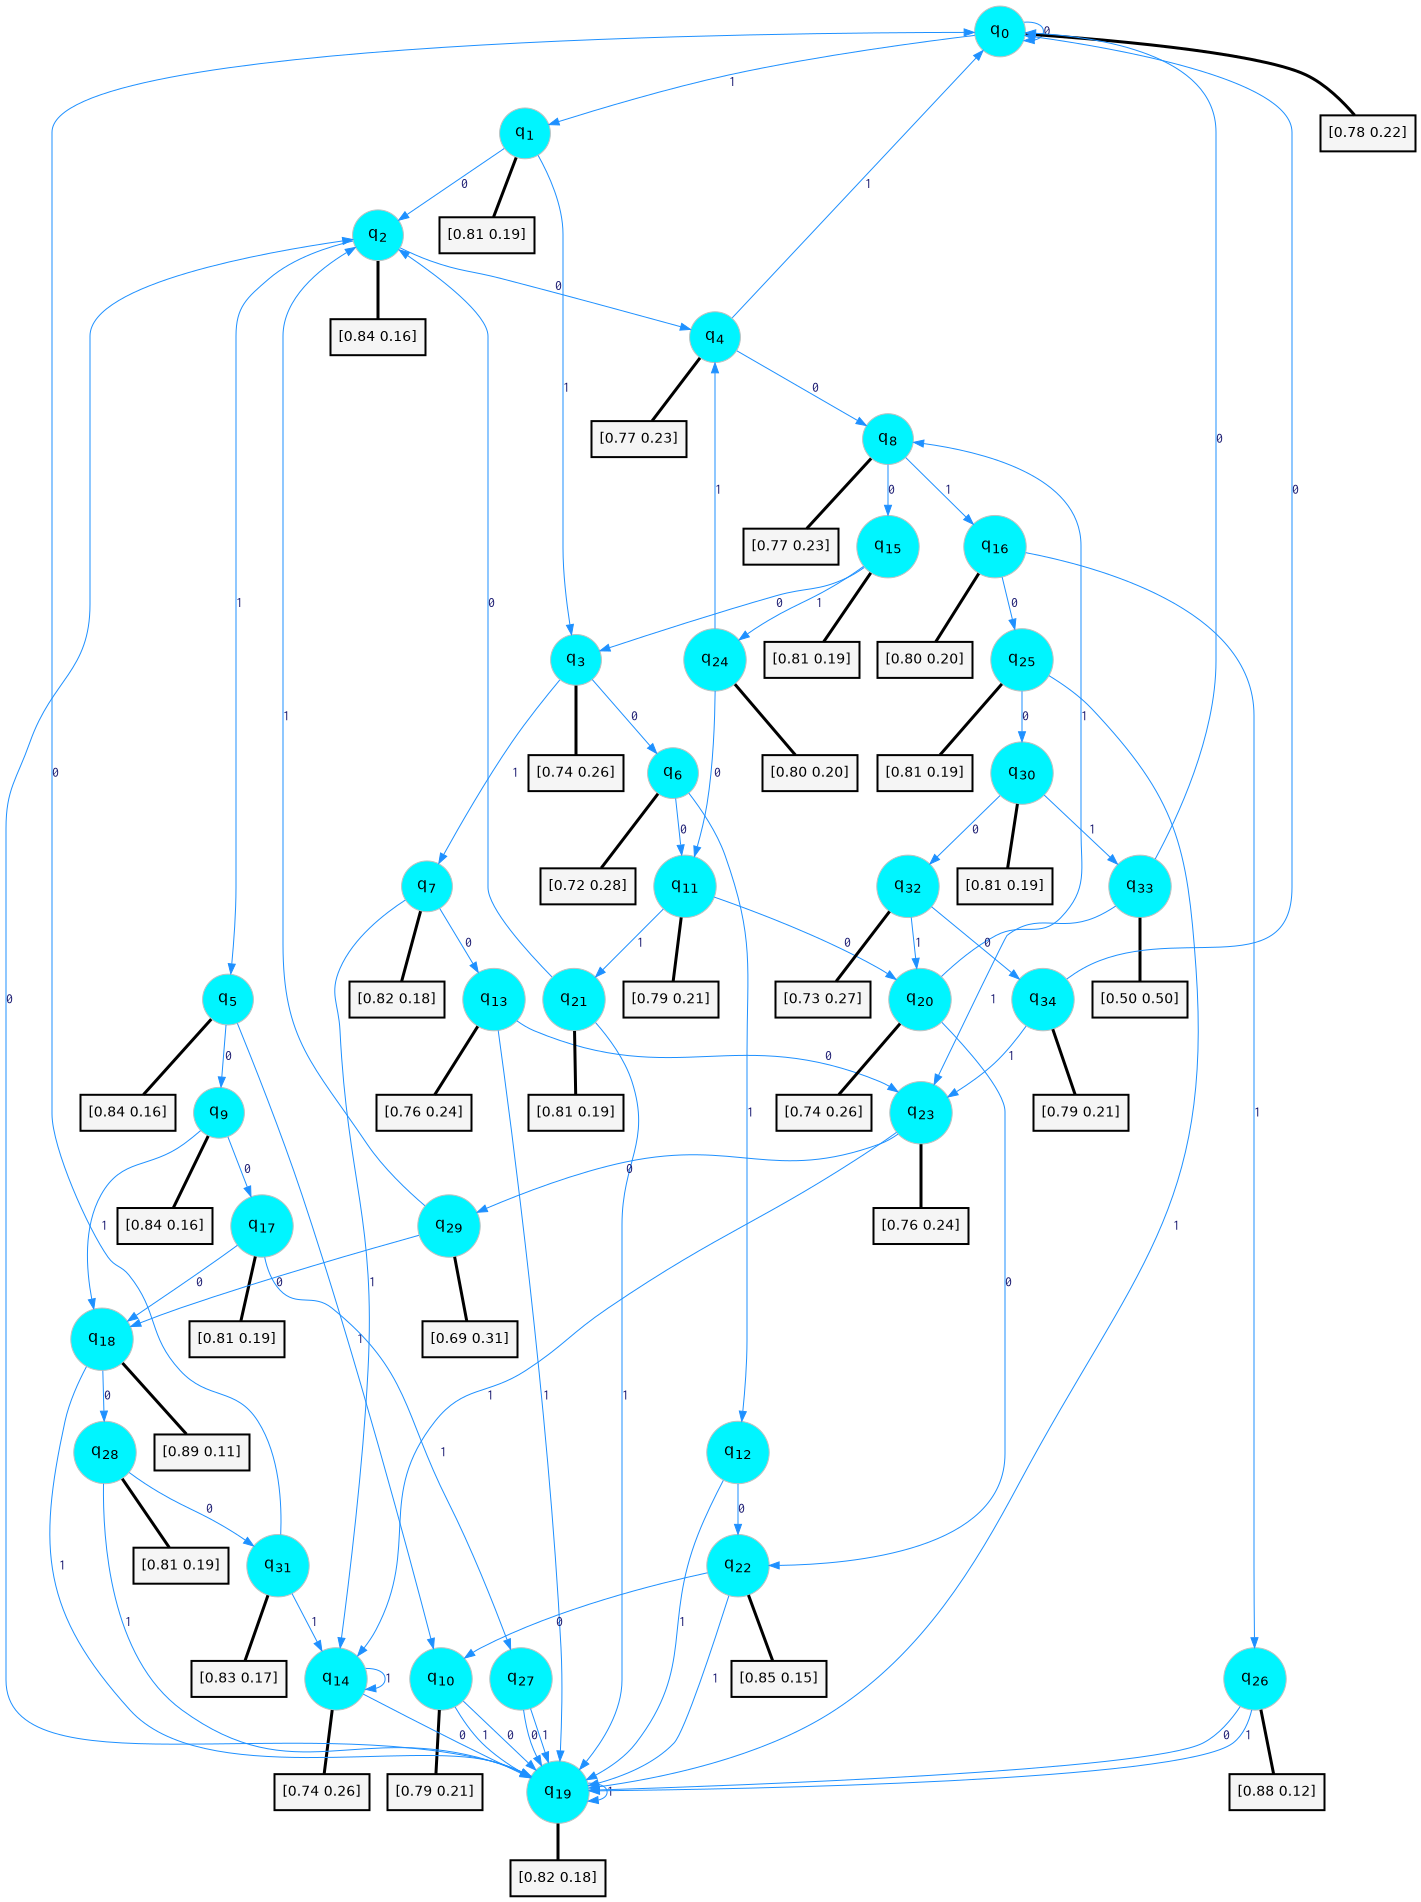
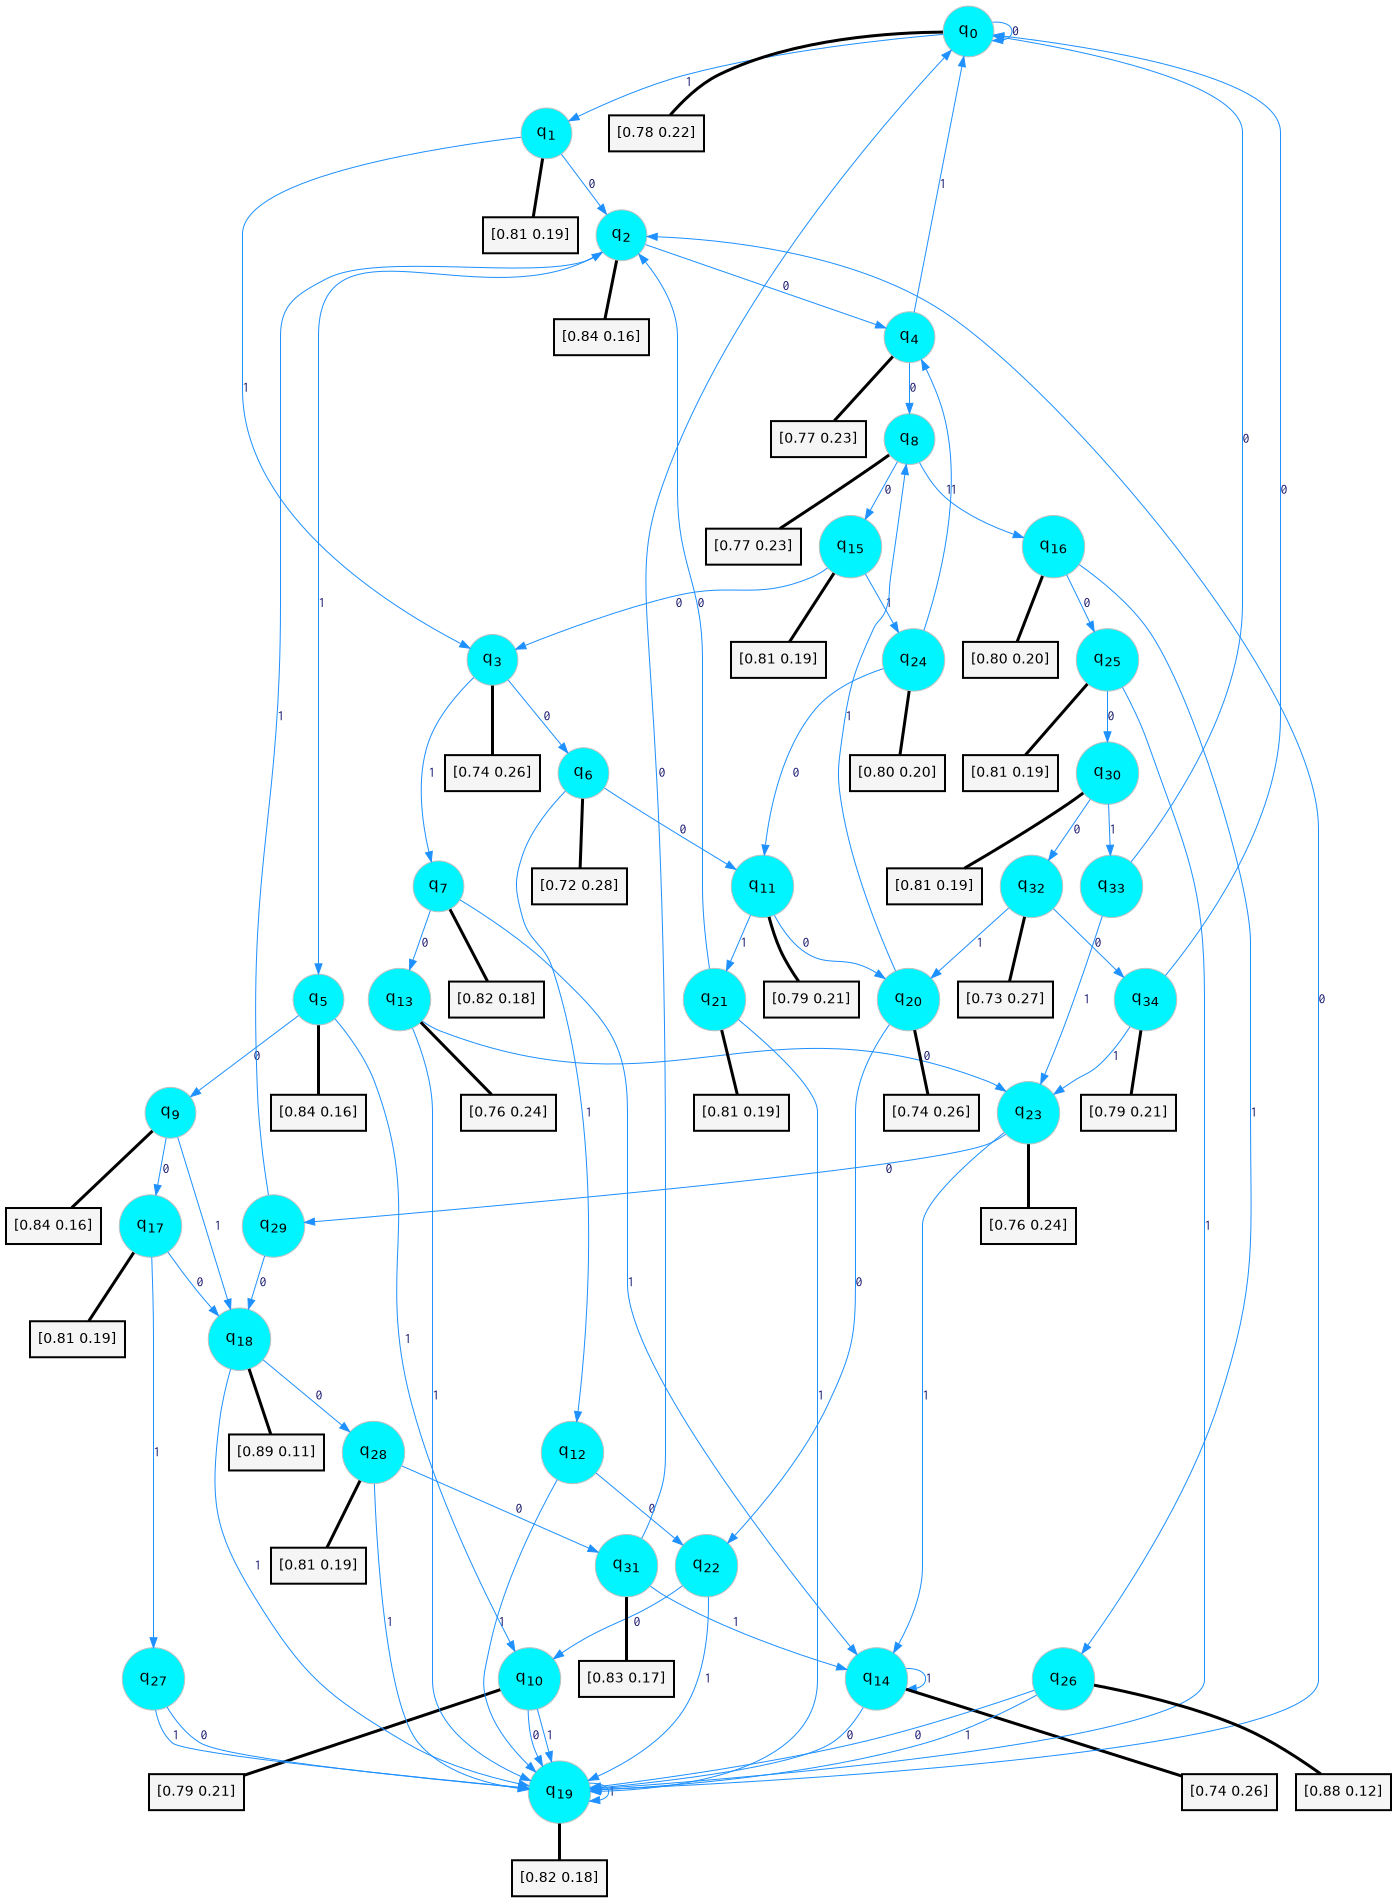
node "[0.50 0.50]": removed
node "[0.69 0.31]": removed
node "[0.85 0.15]": removed
